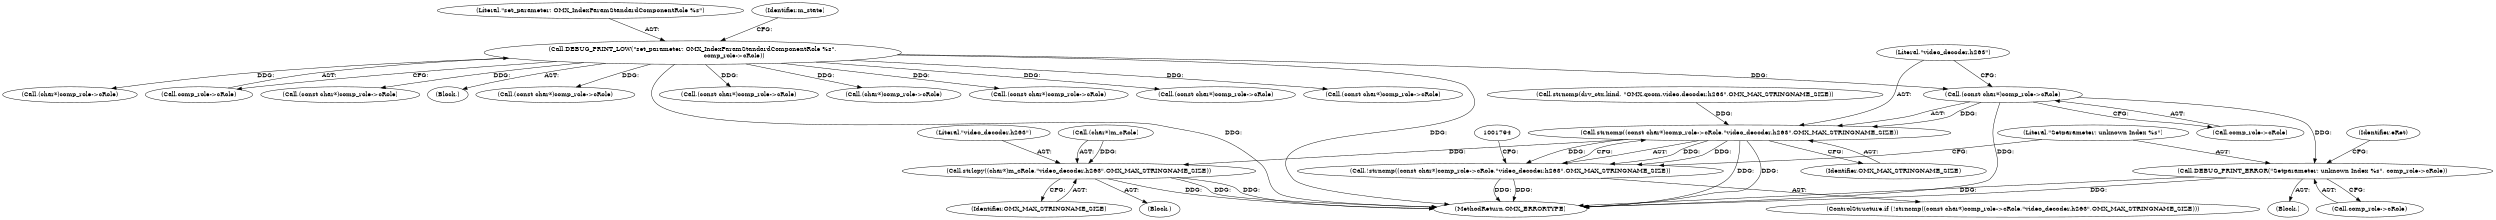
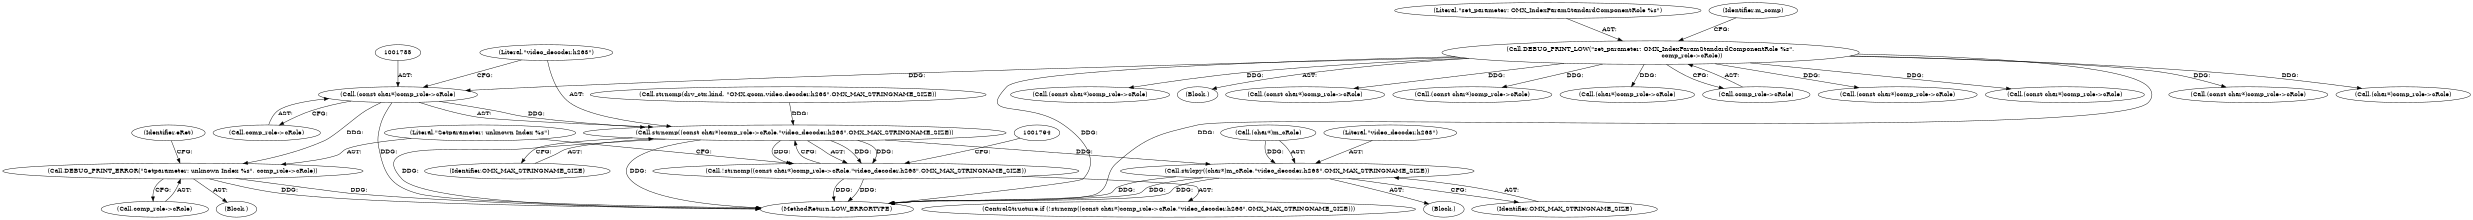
node "(Identifier,m_state)": label "(Identifier,m_state)" -> "(Identifier,m_comp)"
node "1001785": added
node "(MethodReturn,OMX_ERRORTYPE)": label "(MethodReturn,OMX_ERRORTYPE)" -> "(MethodReturn,LOW_ERRORTYPE)"
